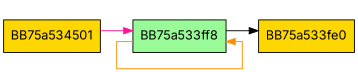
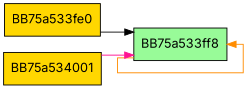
edge "BB75a533ff8" -> "BB75a533fe0": reversed
node "BB75a534501": label "BB75a534501" -> "BB75a534001"
